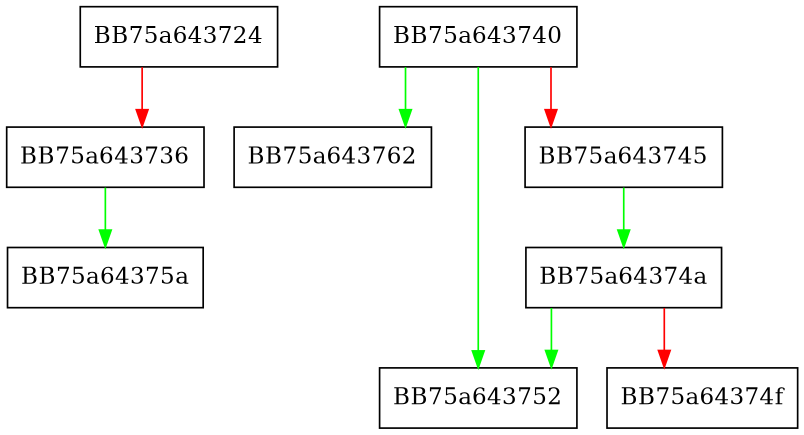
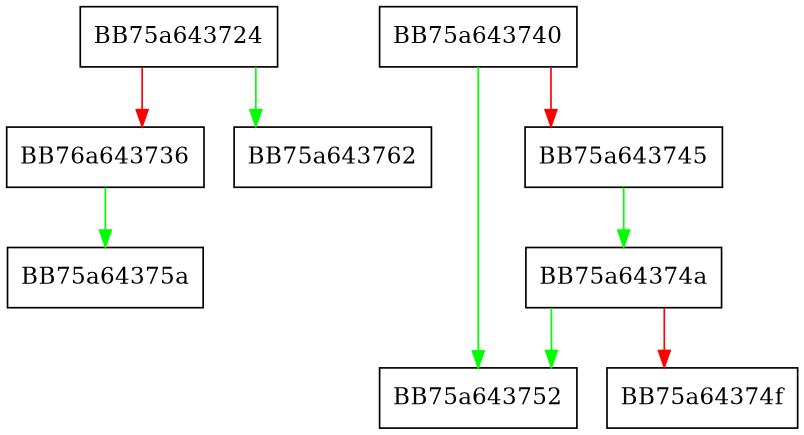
edge "BB75a643740" -> "BB75a643762": now "BB75a643724" -> "BB75a643762"
node "BB75a643736": label "BB75a643736" -> "BB76a643736"
